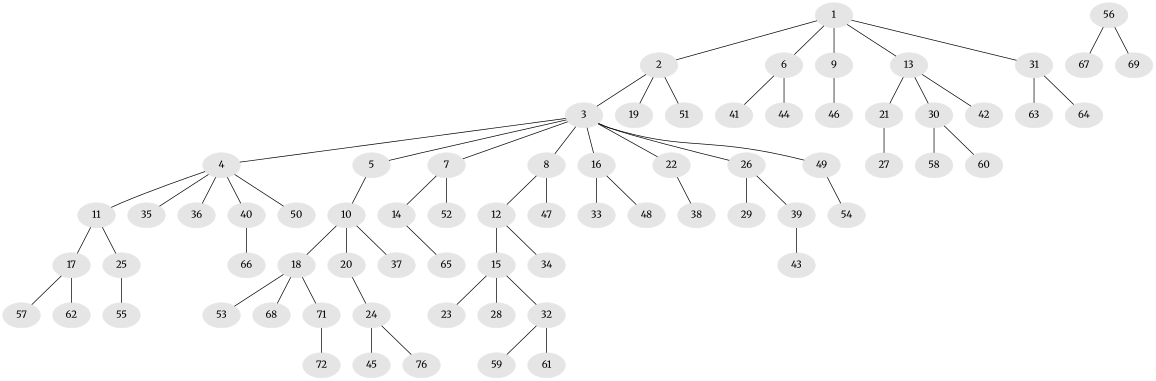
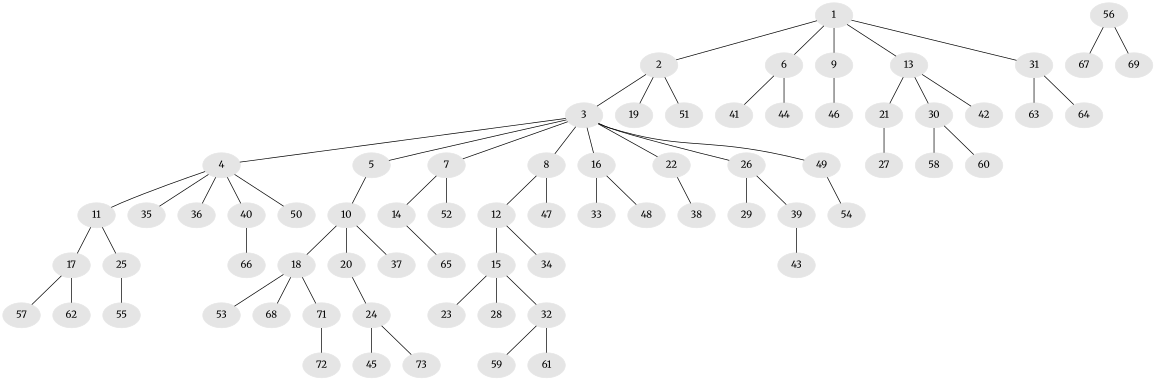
node "76": label "76" -> "73"
